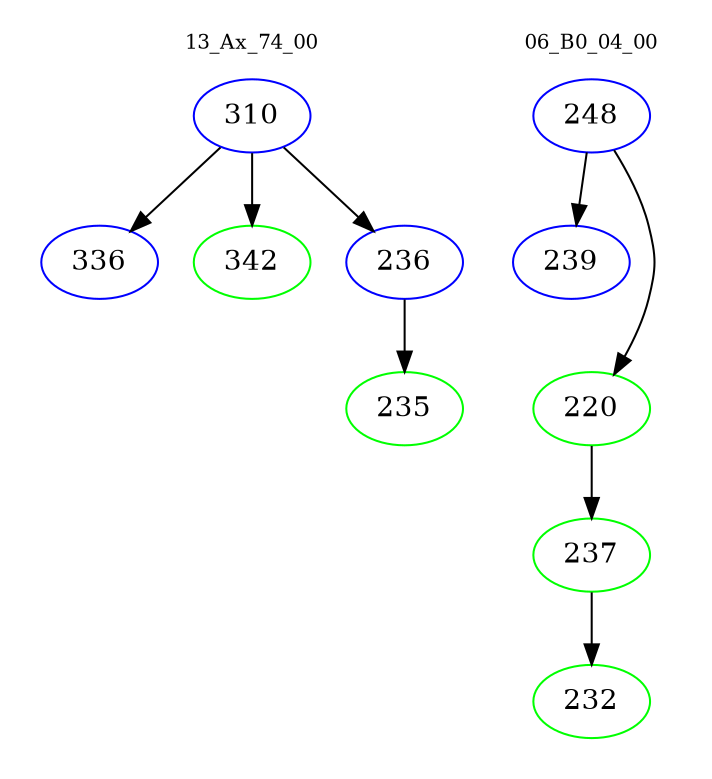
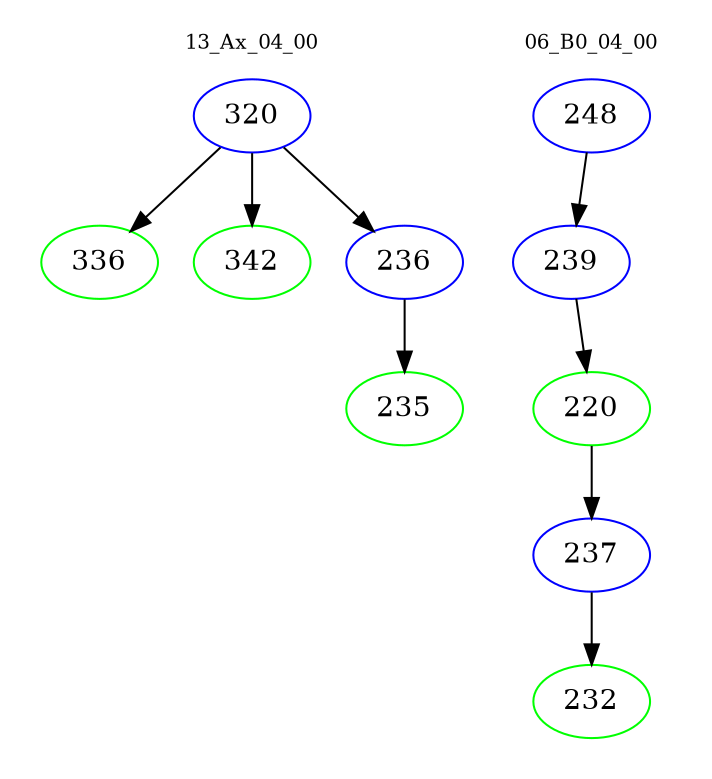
cluster "13_Ax_74_00": label "13_Ax_74_00" -> "13_Ax_04_00"
node "310": label "310" -> "320"
edge "248" -> "220": now "239" -> "220"
node "336": color blue -> green
node "237": color green -> blue
